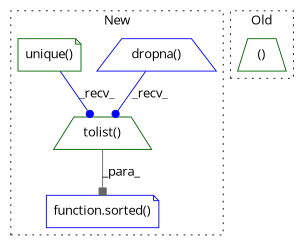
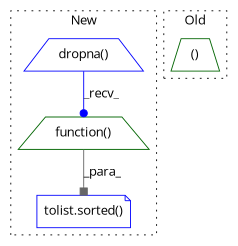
node "unique()": removed
node "tolist()": label "tolist()" -> "function()"
node "function.sorted()": label "function.sorted()" -> "tolist.sorted()"
